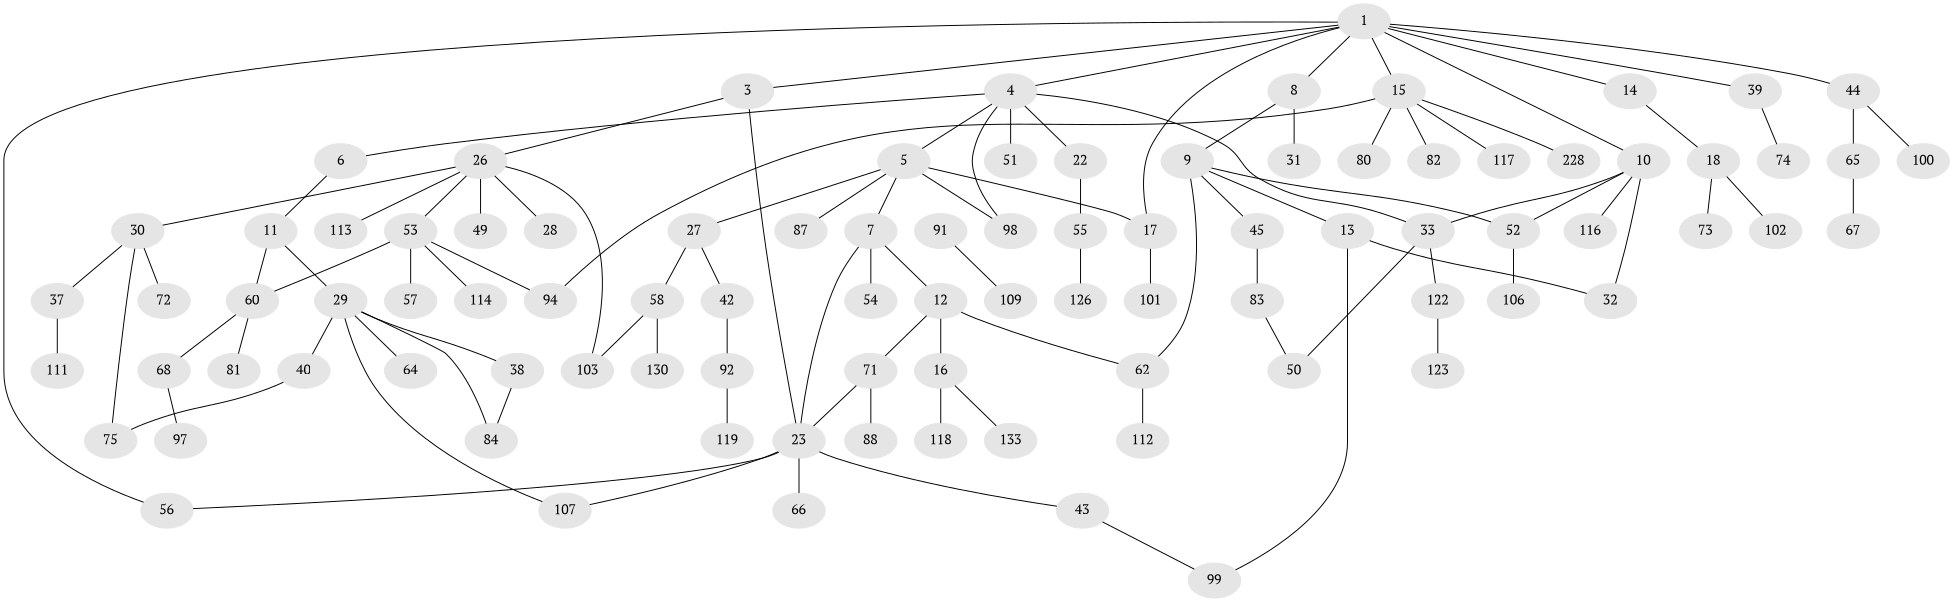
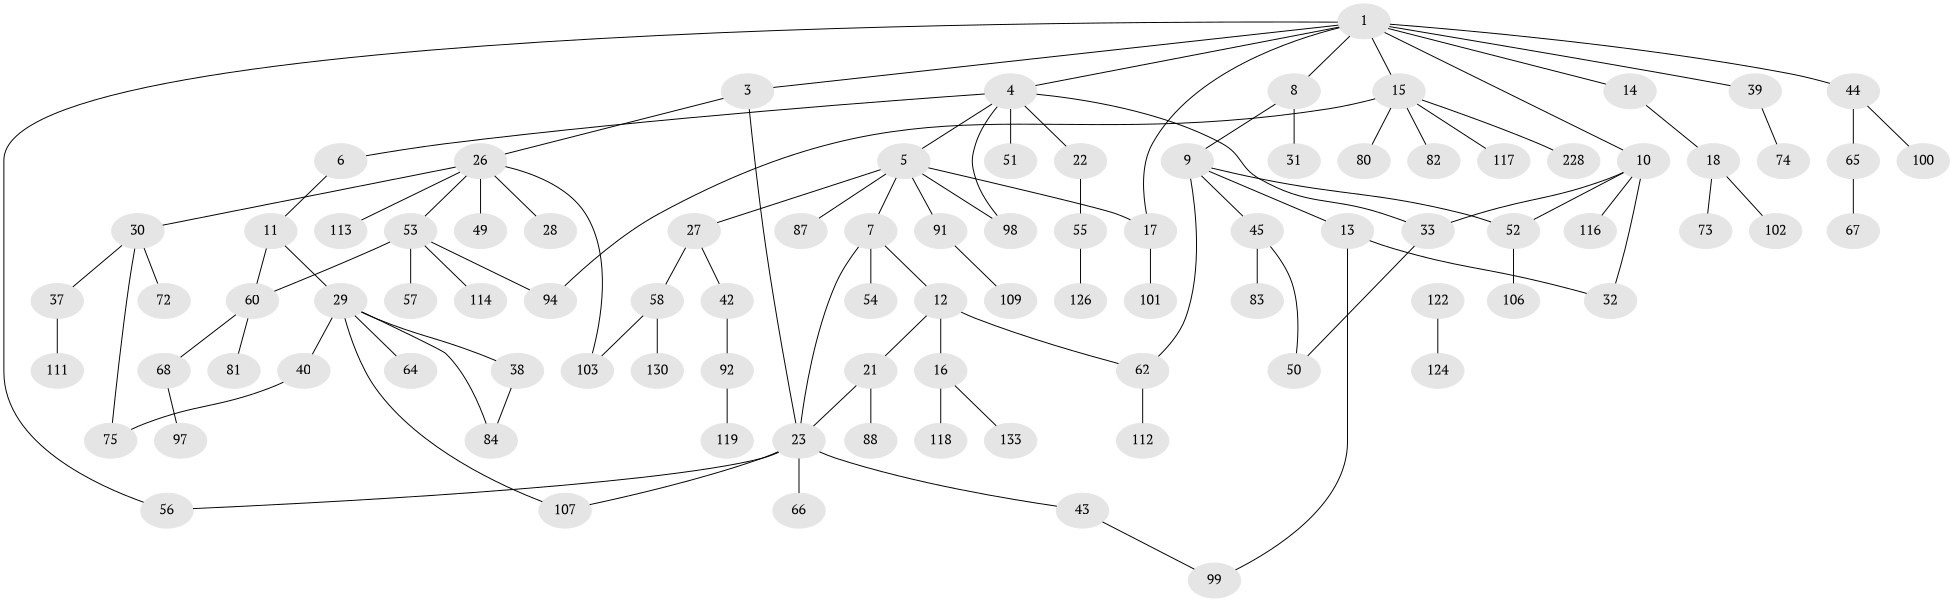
edge "5" -- "91": added
edge "33" -- "122": removed
edge "83" -- "50": now "45" -- "50"
node "71": label "71" -> "21"
node "123": label "123" -> "124"
